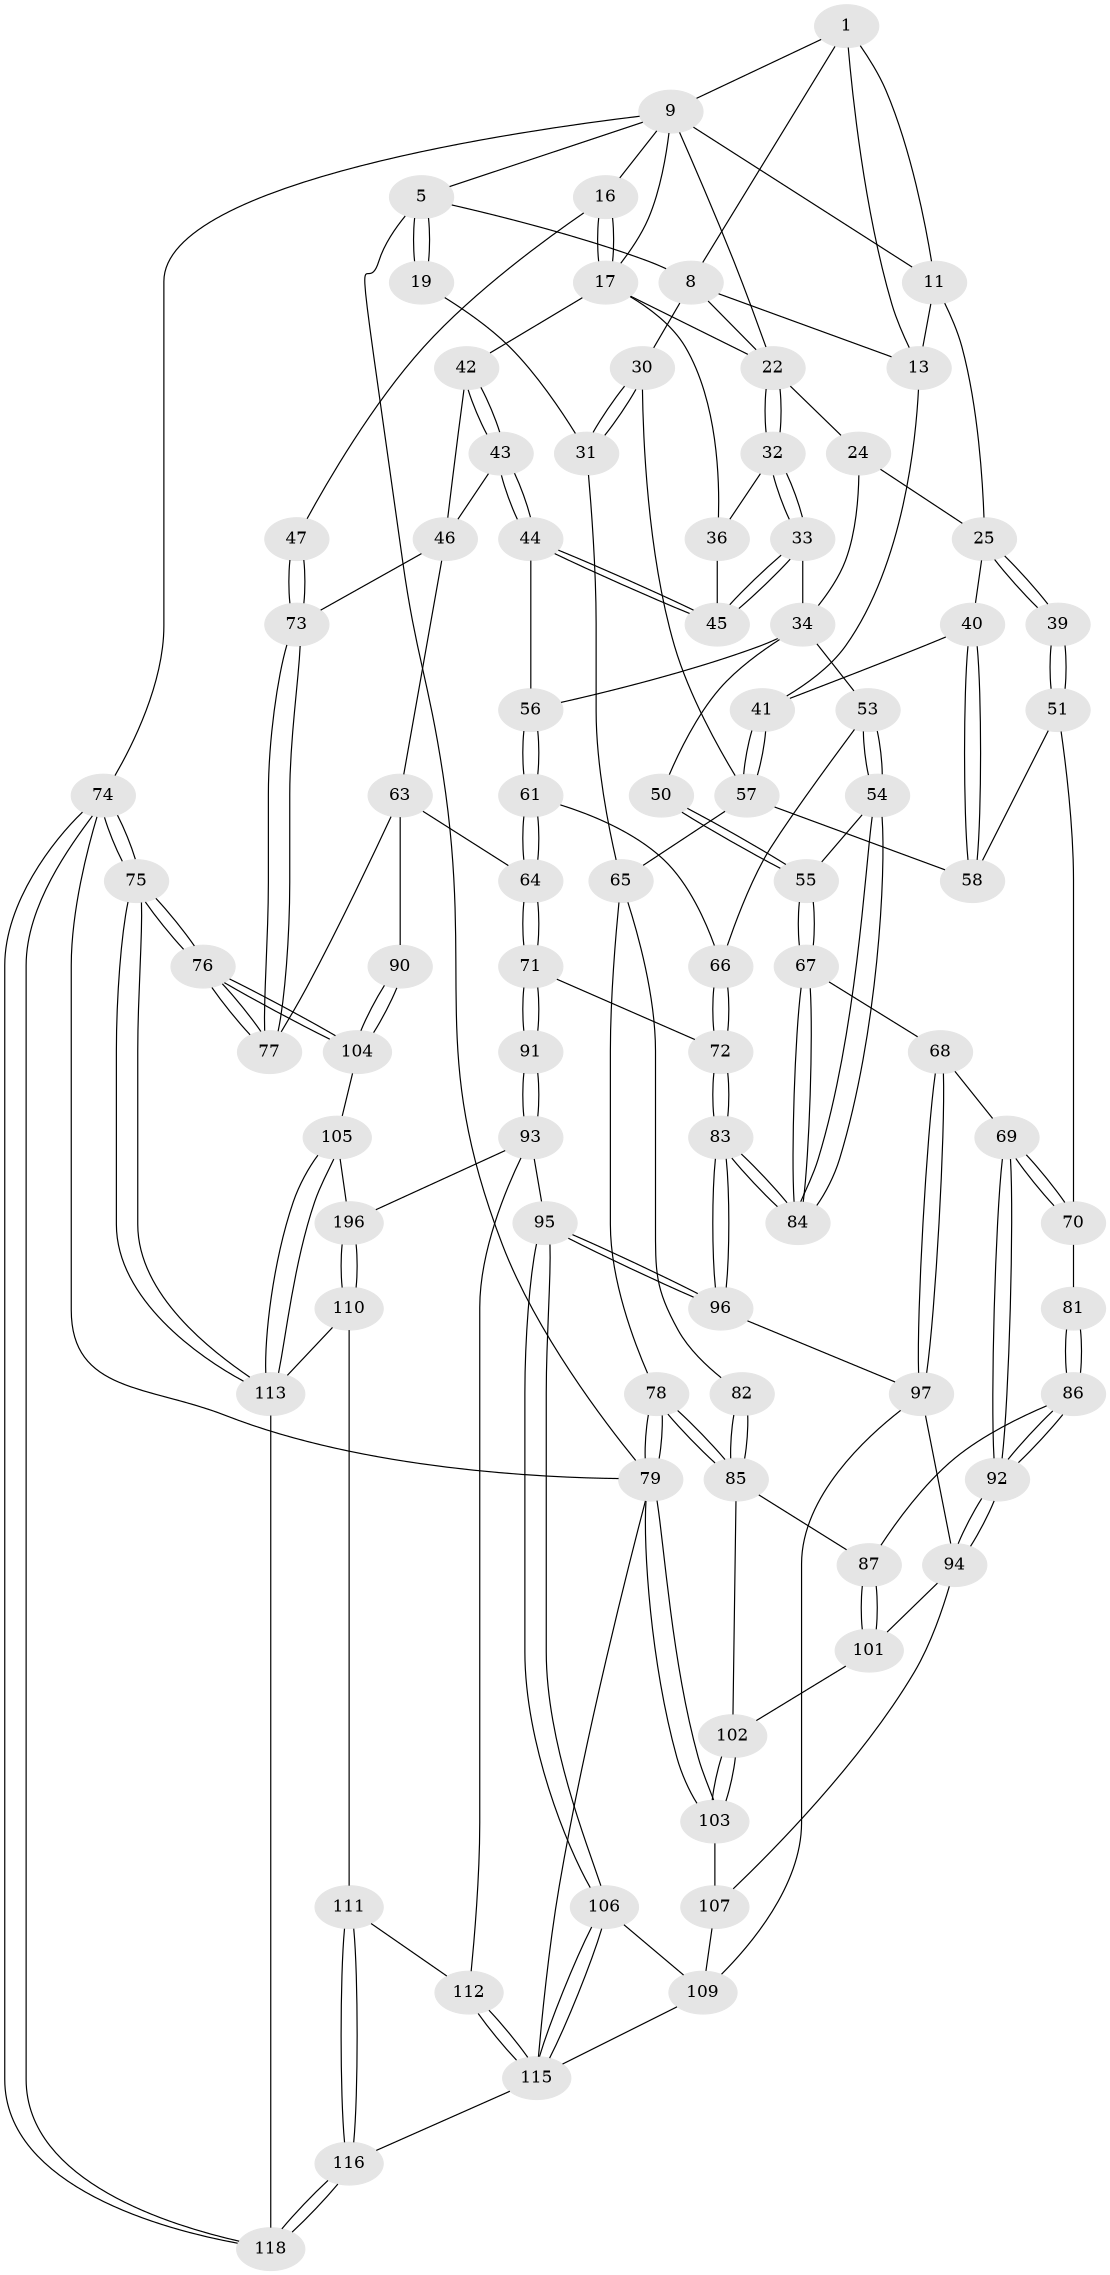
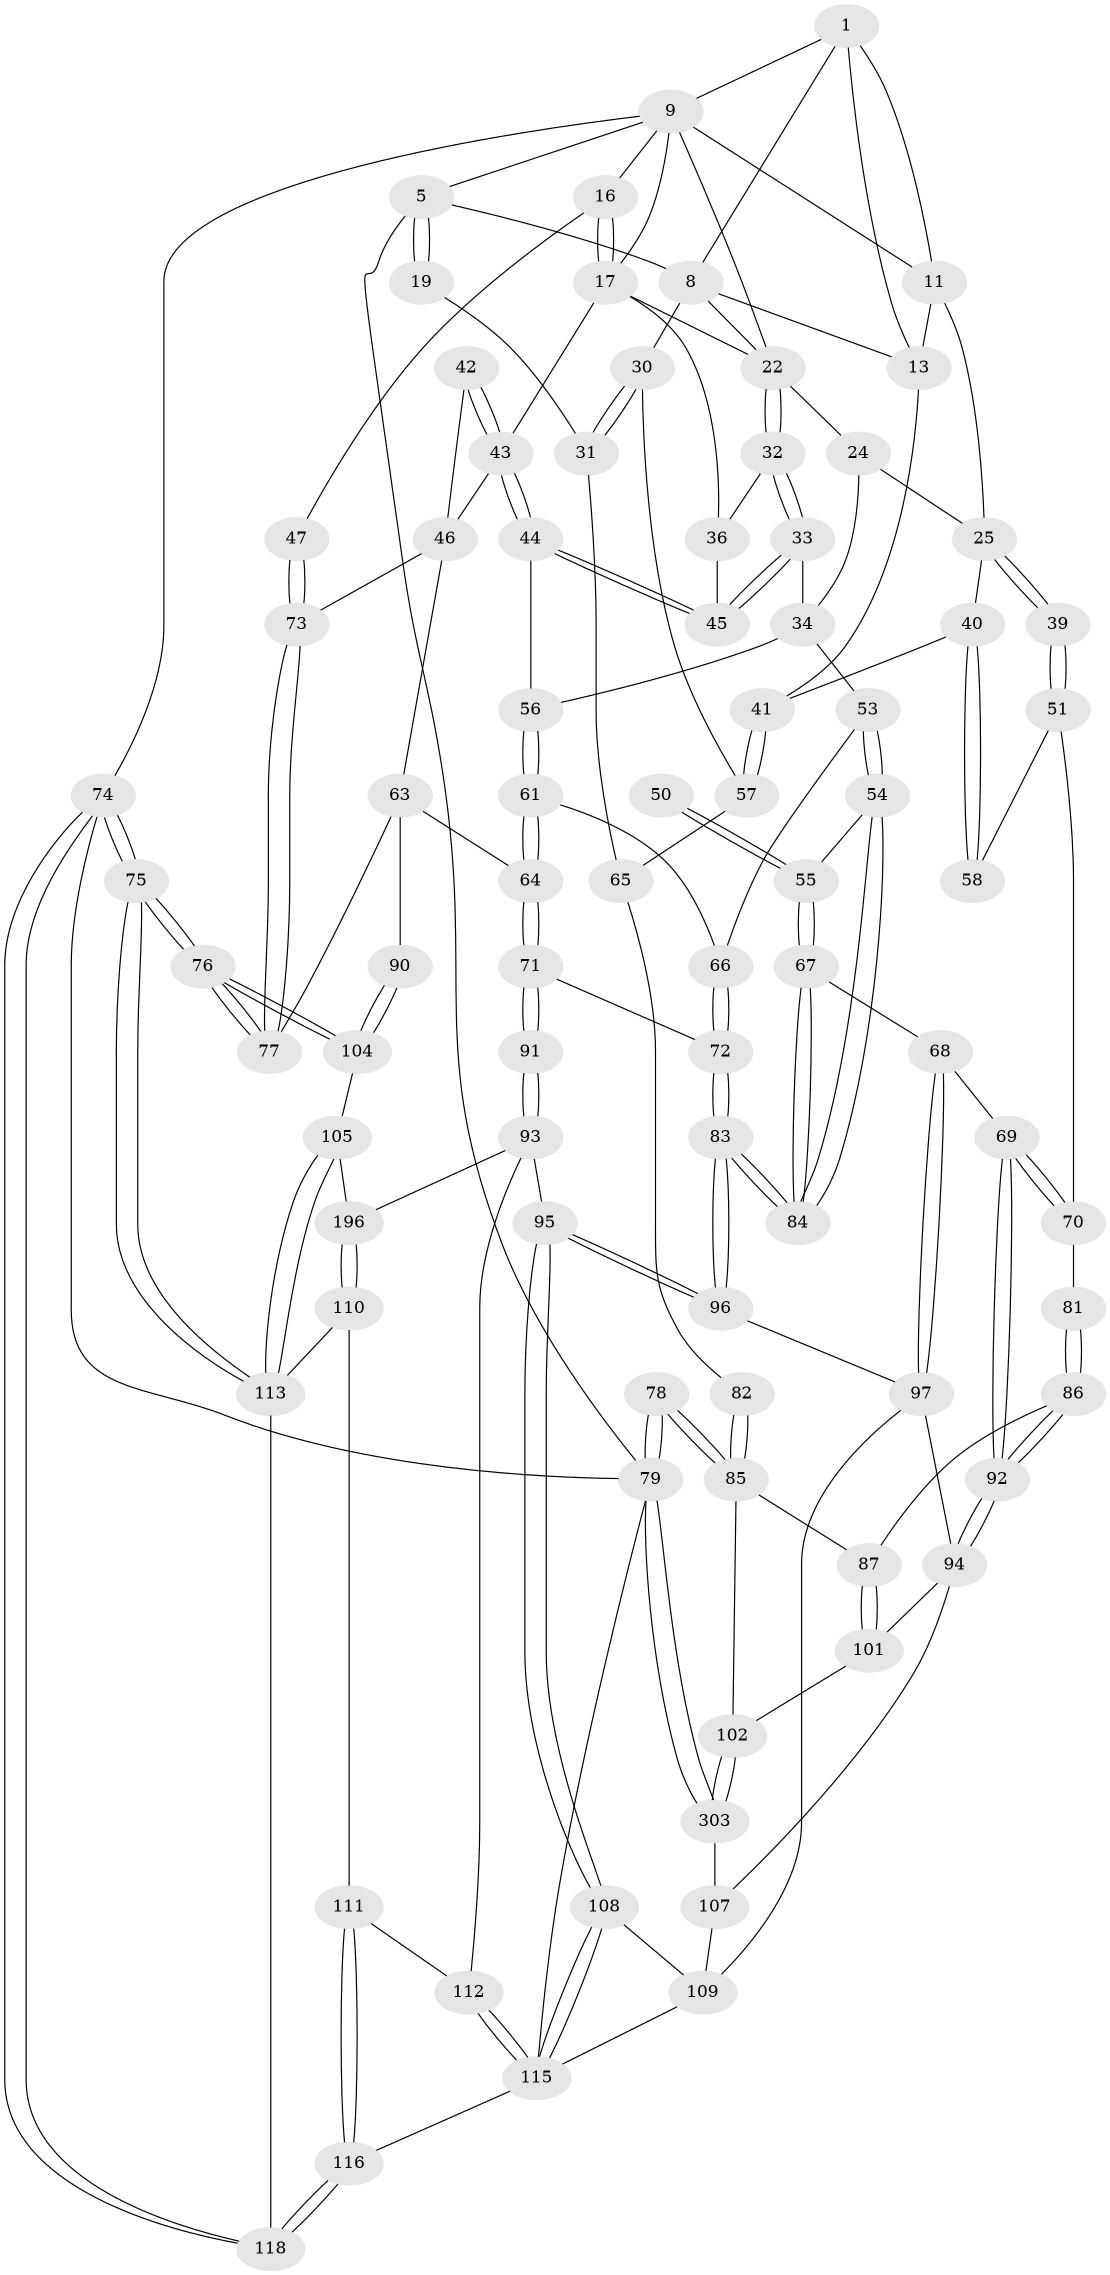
edge "17" -- "42": now "17" -- "43"
edge "34" -- "50": removed
edge "57" -- "58": removed
edge "65" -- "78": removed
node "103": label "103" -> "303"
node "106": label "106" -> "108"
